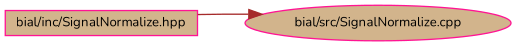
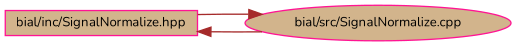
edge "bial/src/SignalNormalize.cpp" -> "bial/inc/SignalNormalize.hpp": added
